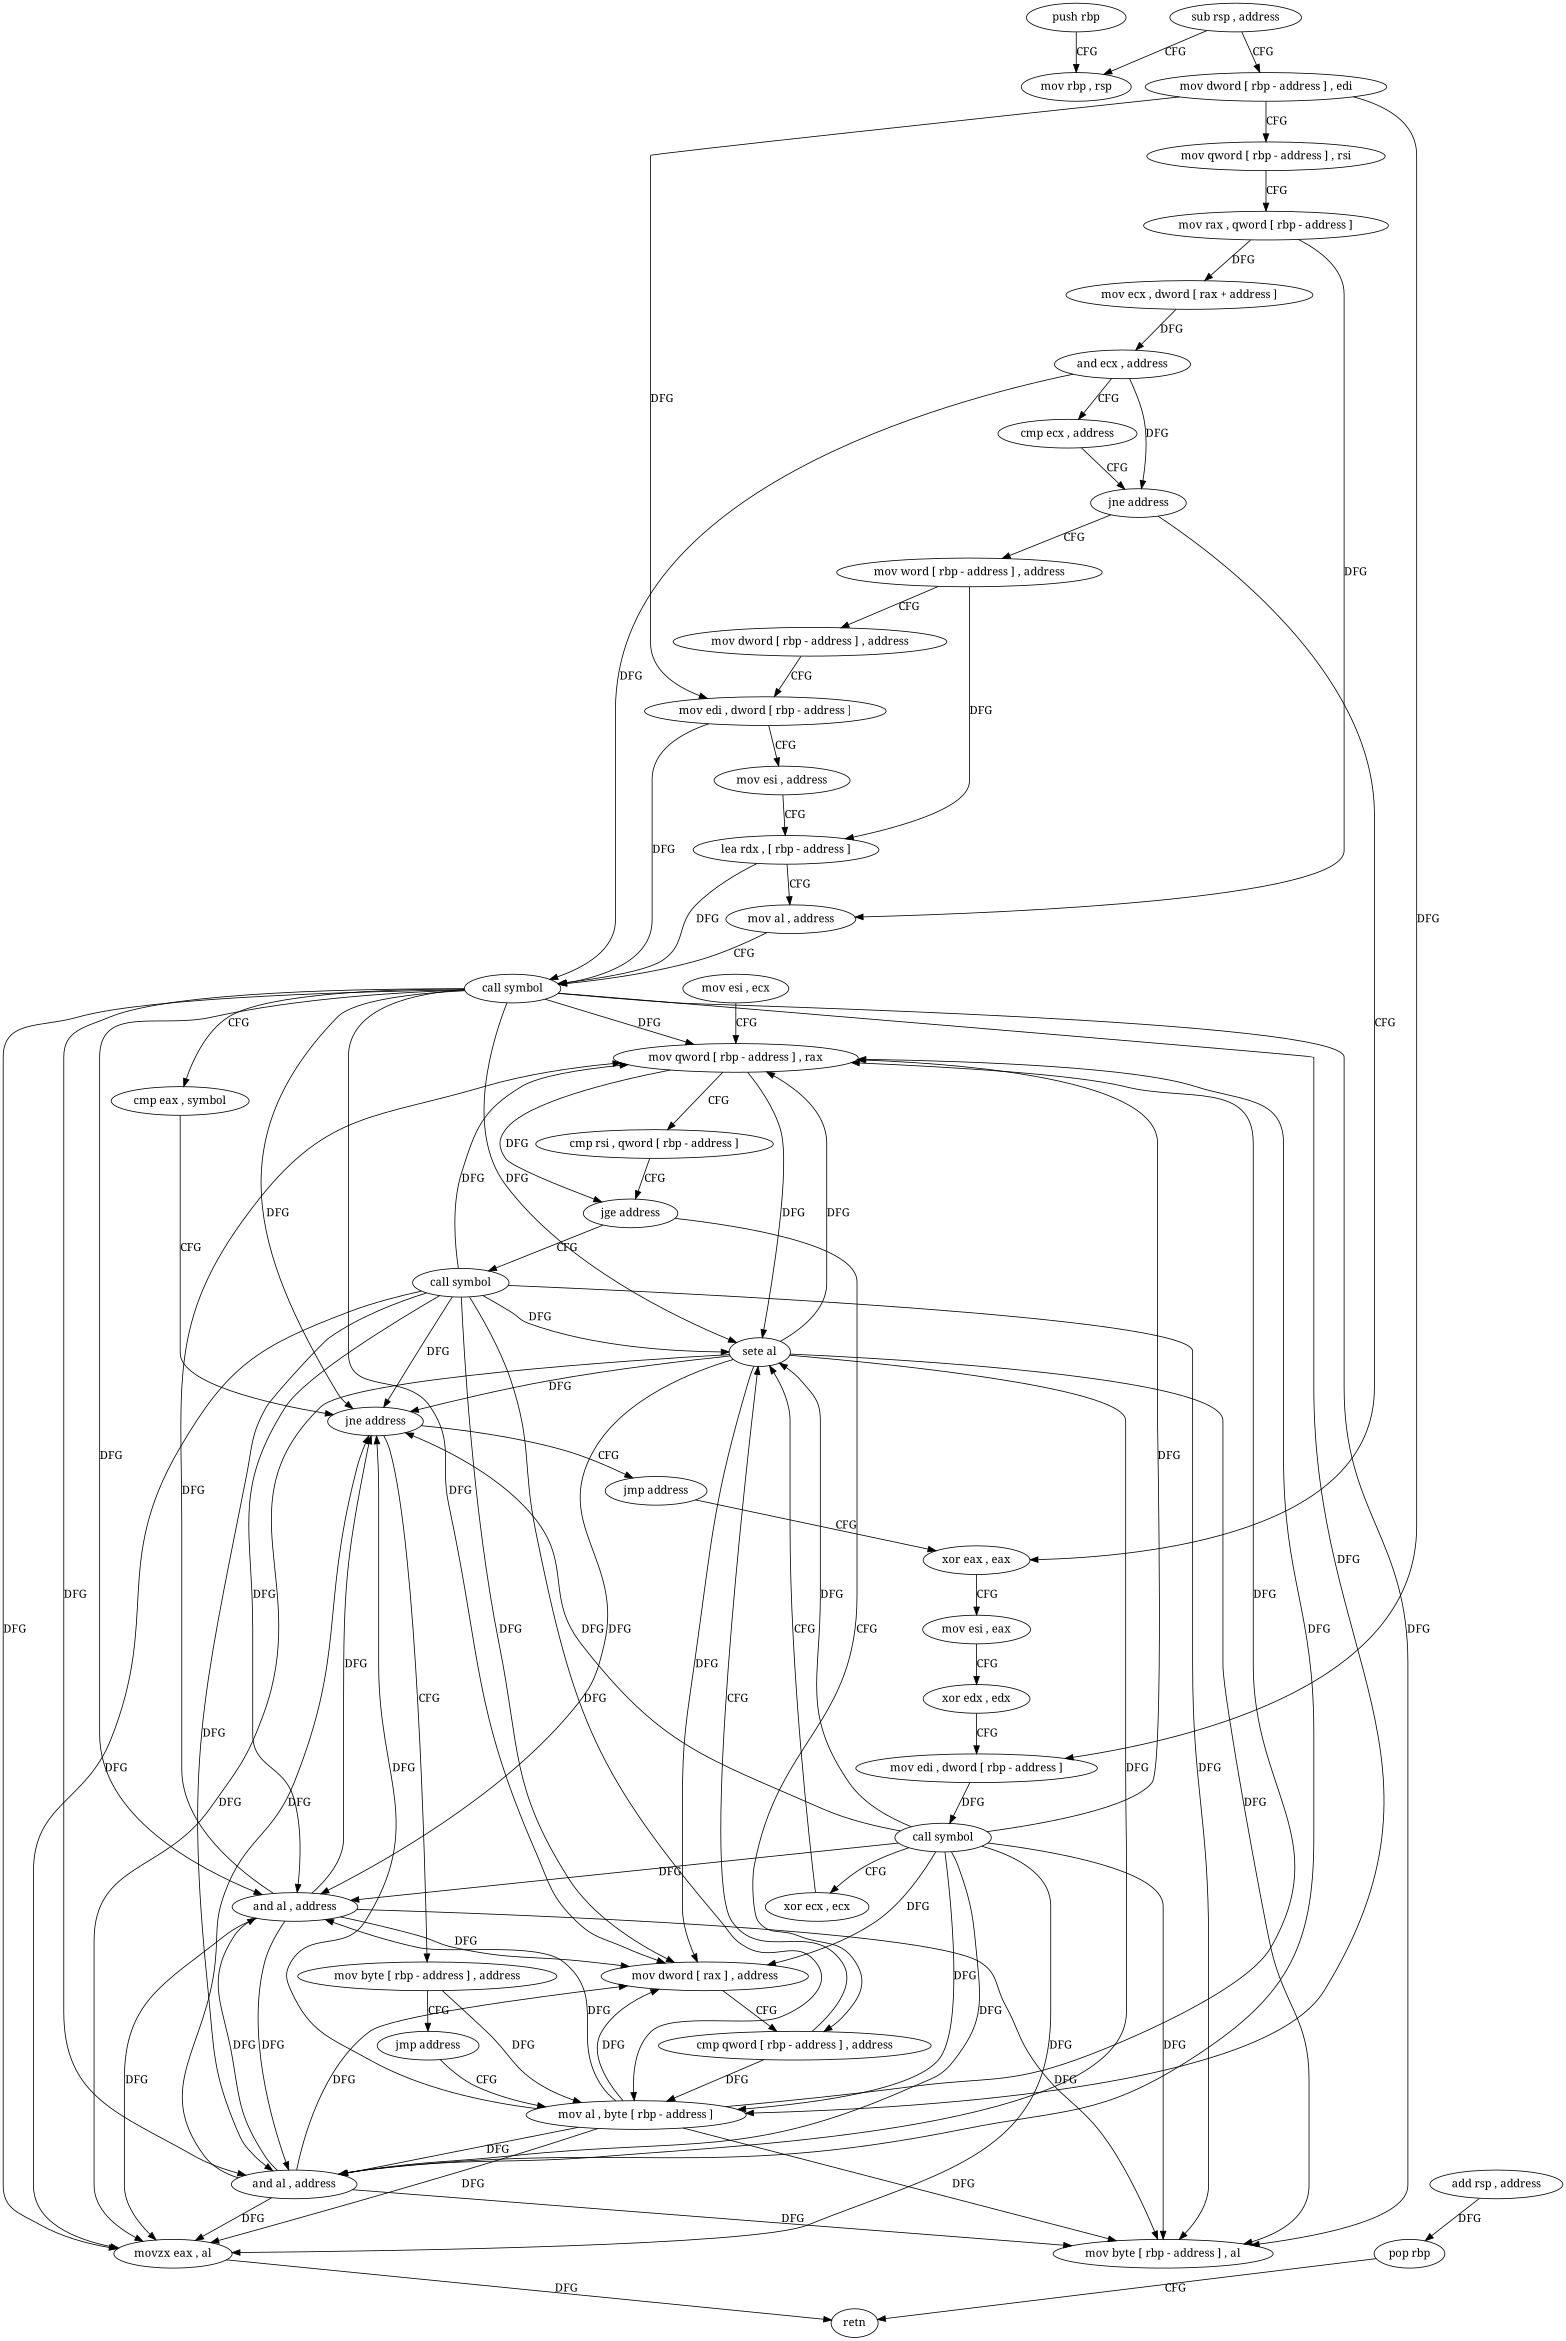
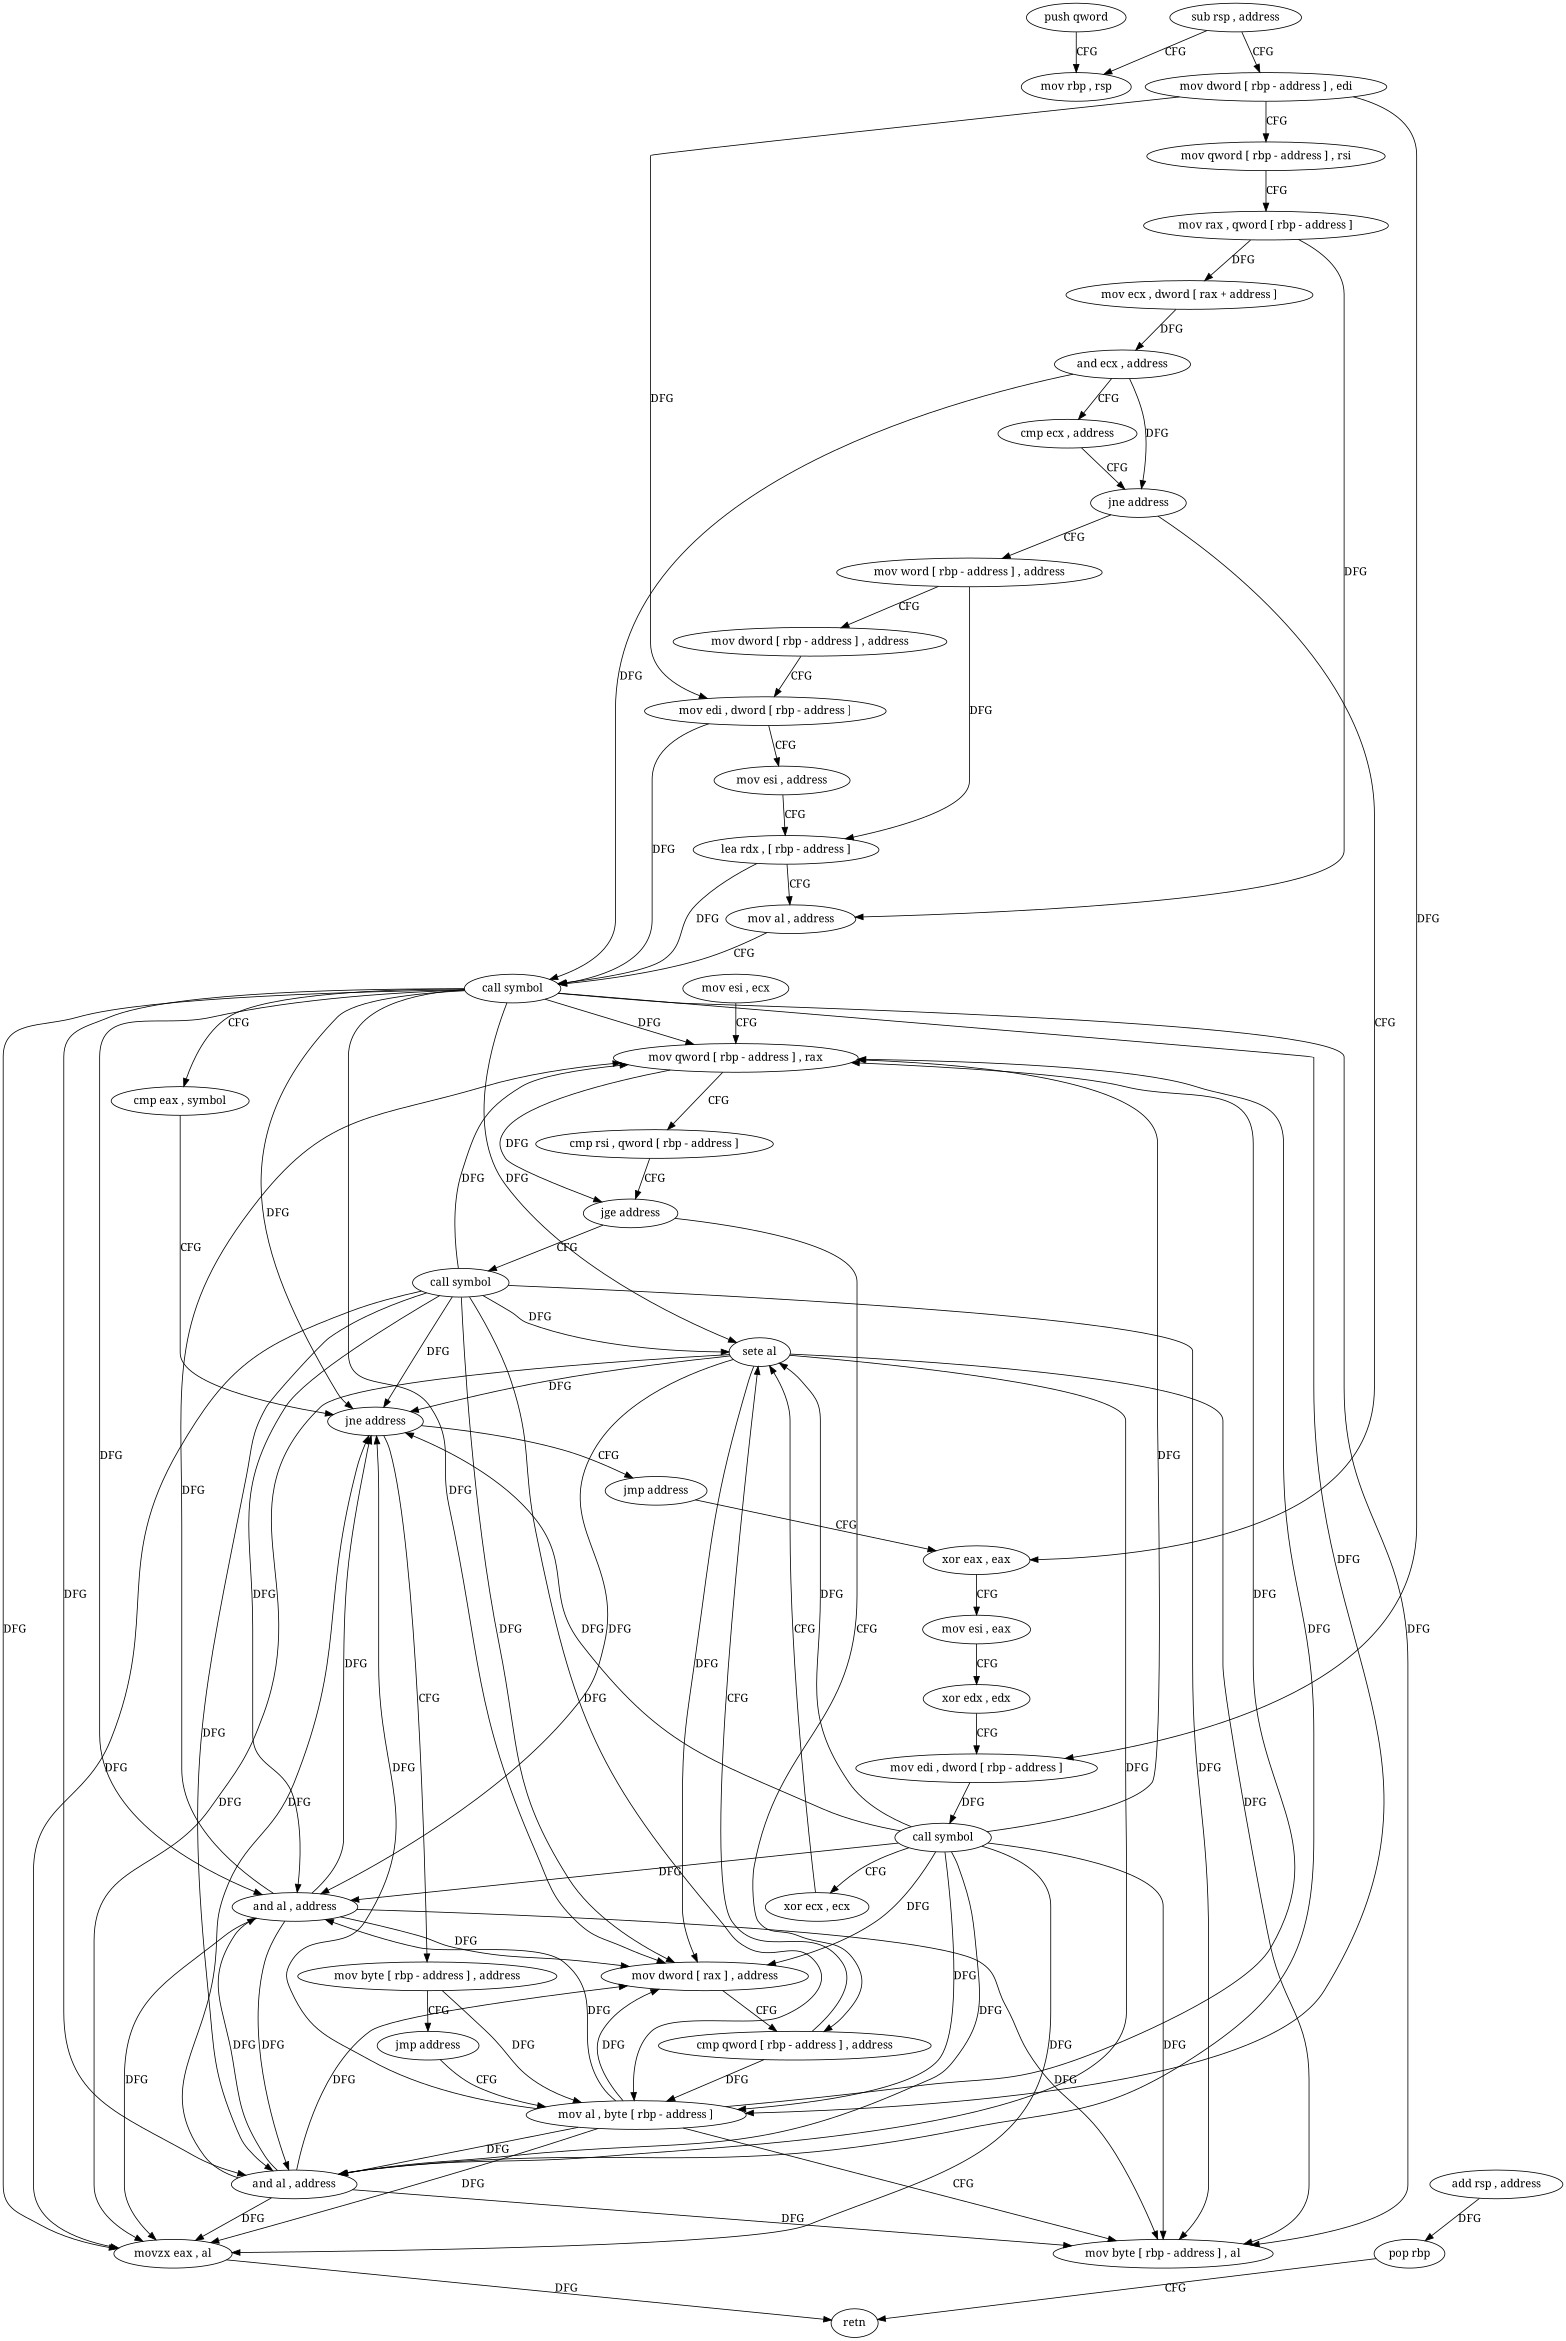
node "push rbp": label "push rbp" -> "push qword"
edge "mov qword [ rbp - address ] , rax" -> "sete al": removed, label "DFG"
edge "sete al" -> "mov qword [ rbp - address ] , rax": removed, label "DFG"
edge "mov al , byte [ rbp - address ]" -> "mov byte [ rbp - address ] , al": label "DFG" -> "CFG"
